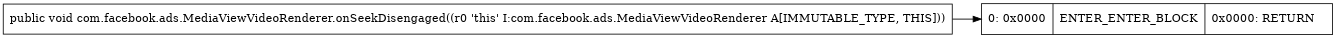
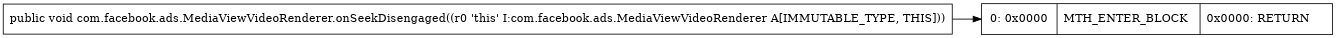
node "0: 0x0000": text "ENTER_ENTER_BLOCK" -> "MTH_ENTER_BLOCK"
